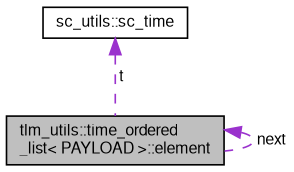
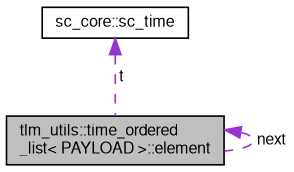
node "sc_utils::sc_time": label "sc_utils::sc_time" -> "sc_core::sc_time"
